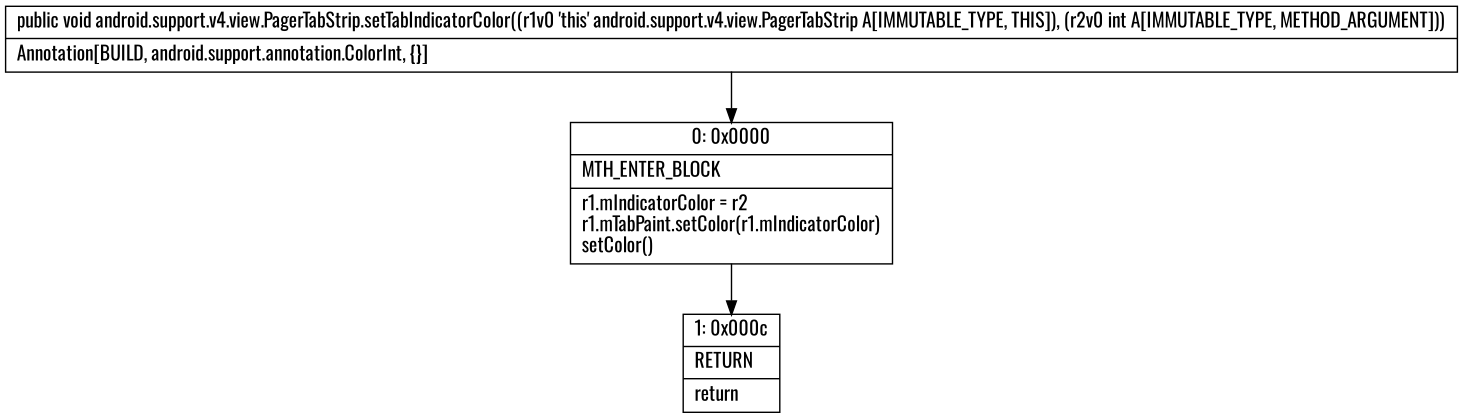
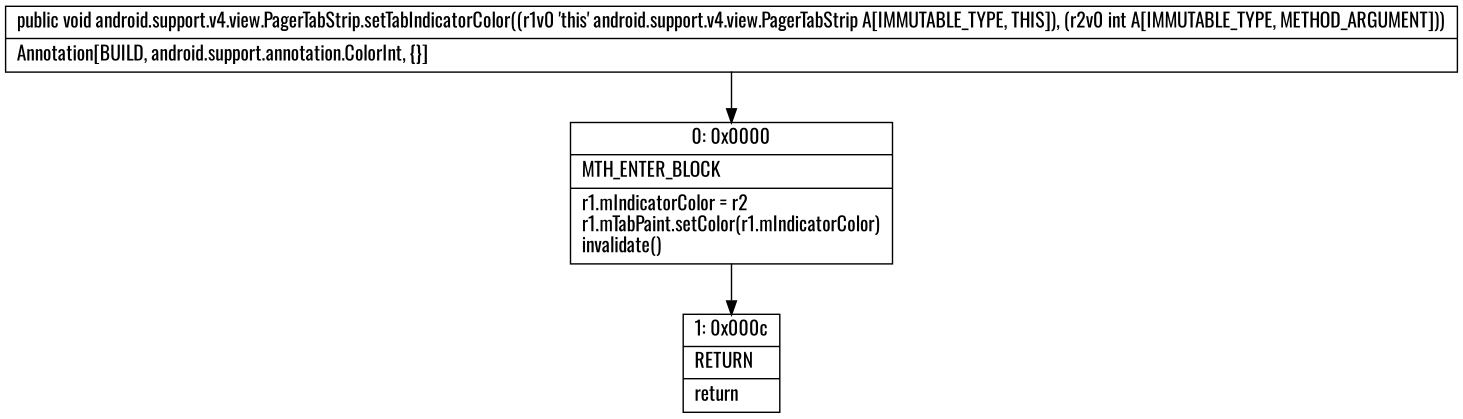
node "0: 0x0000": text "setColor()" -> "invalidate()"
